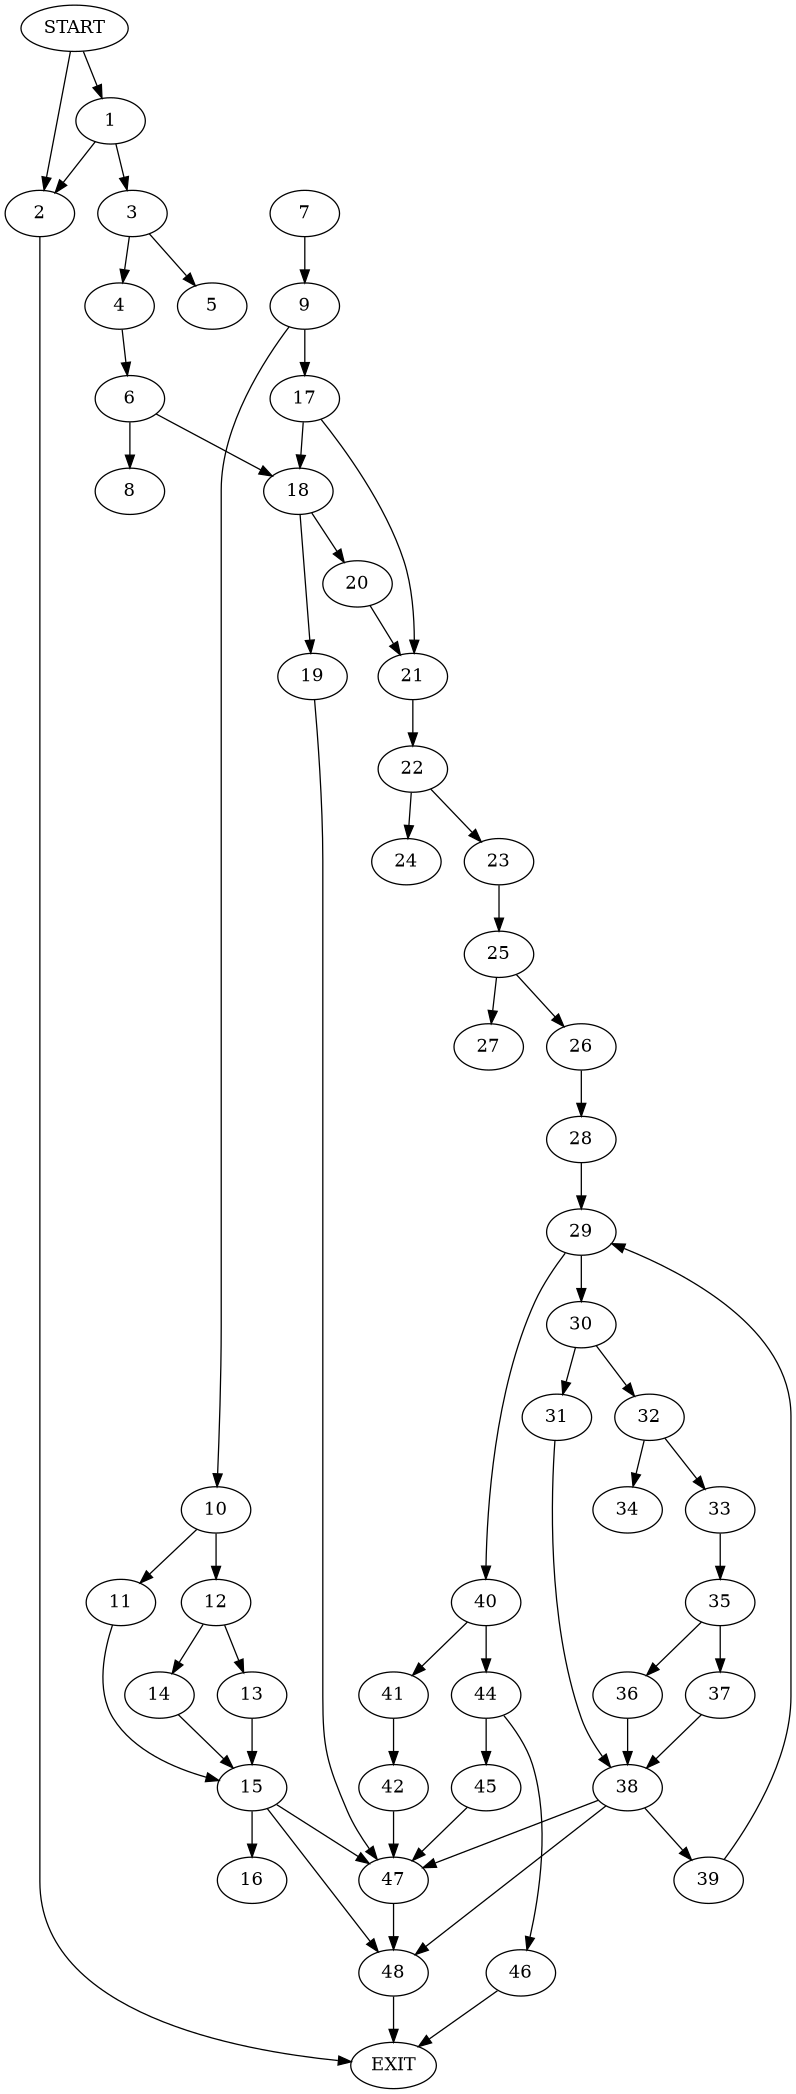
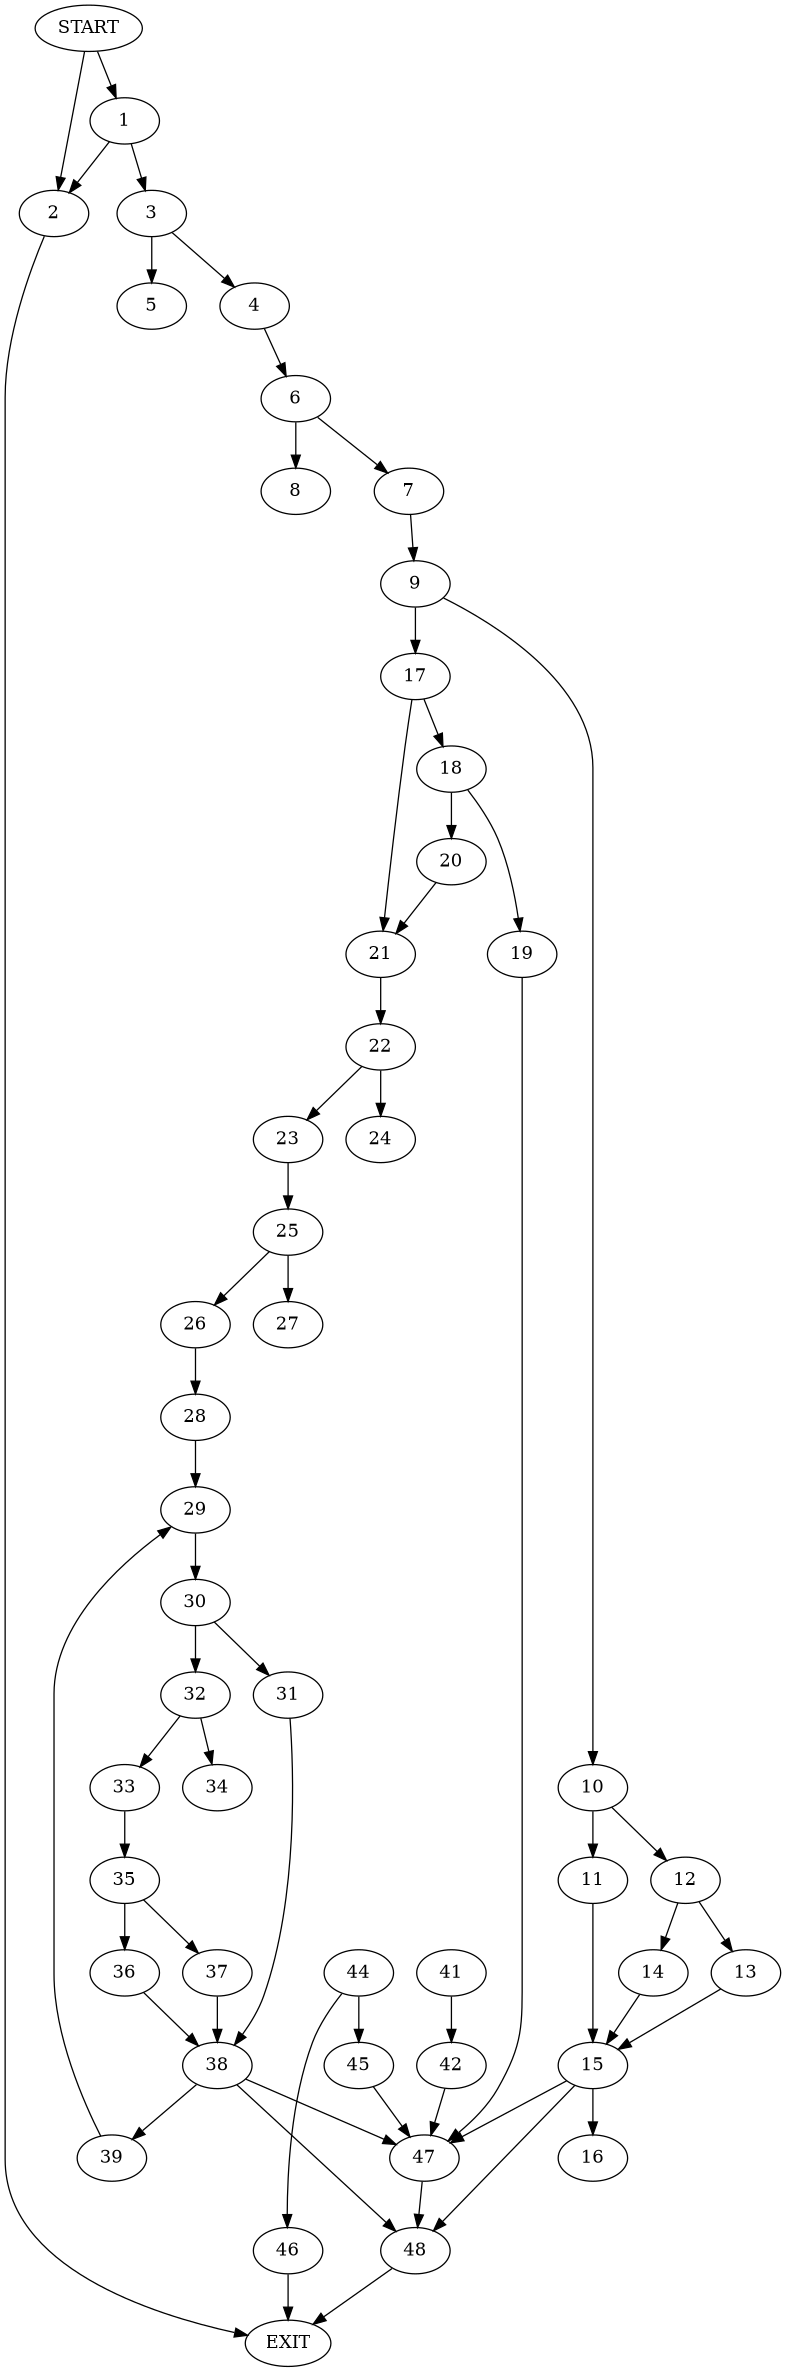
edge "6" -> "18": now "6" -> "7"
node "40": removed
